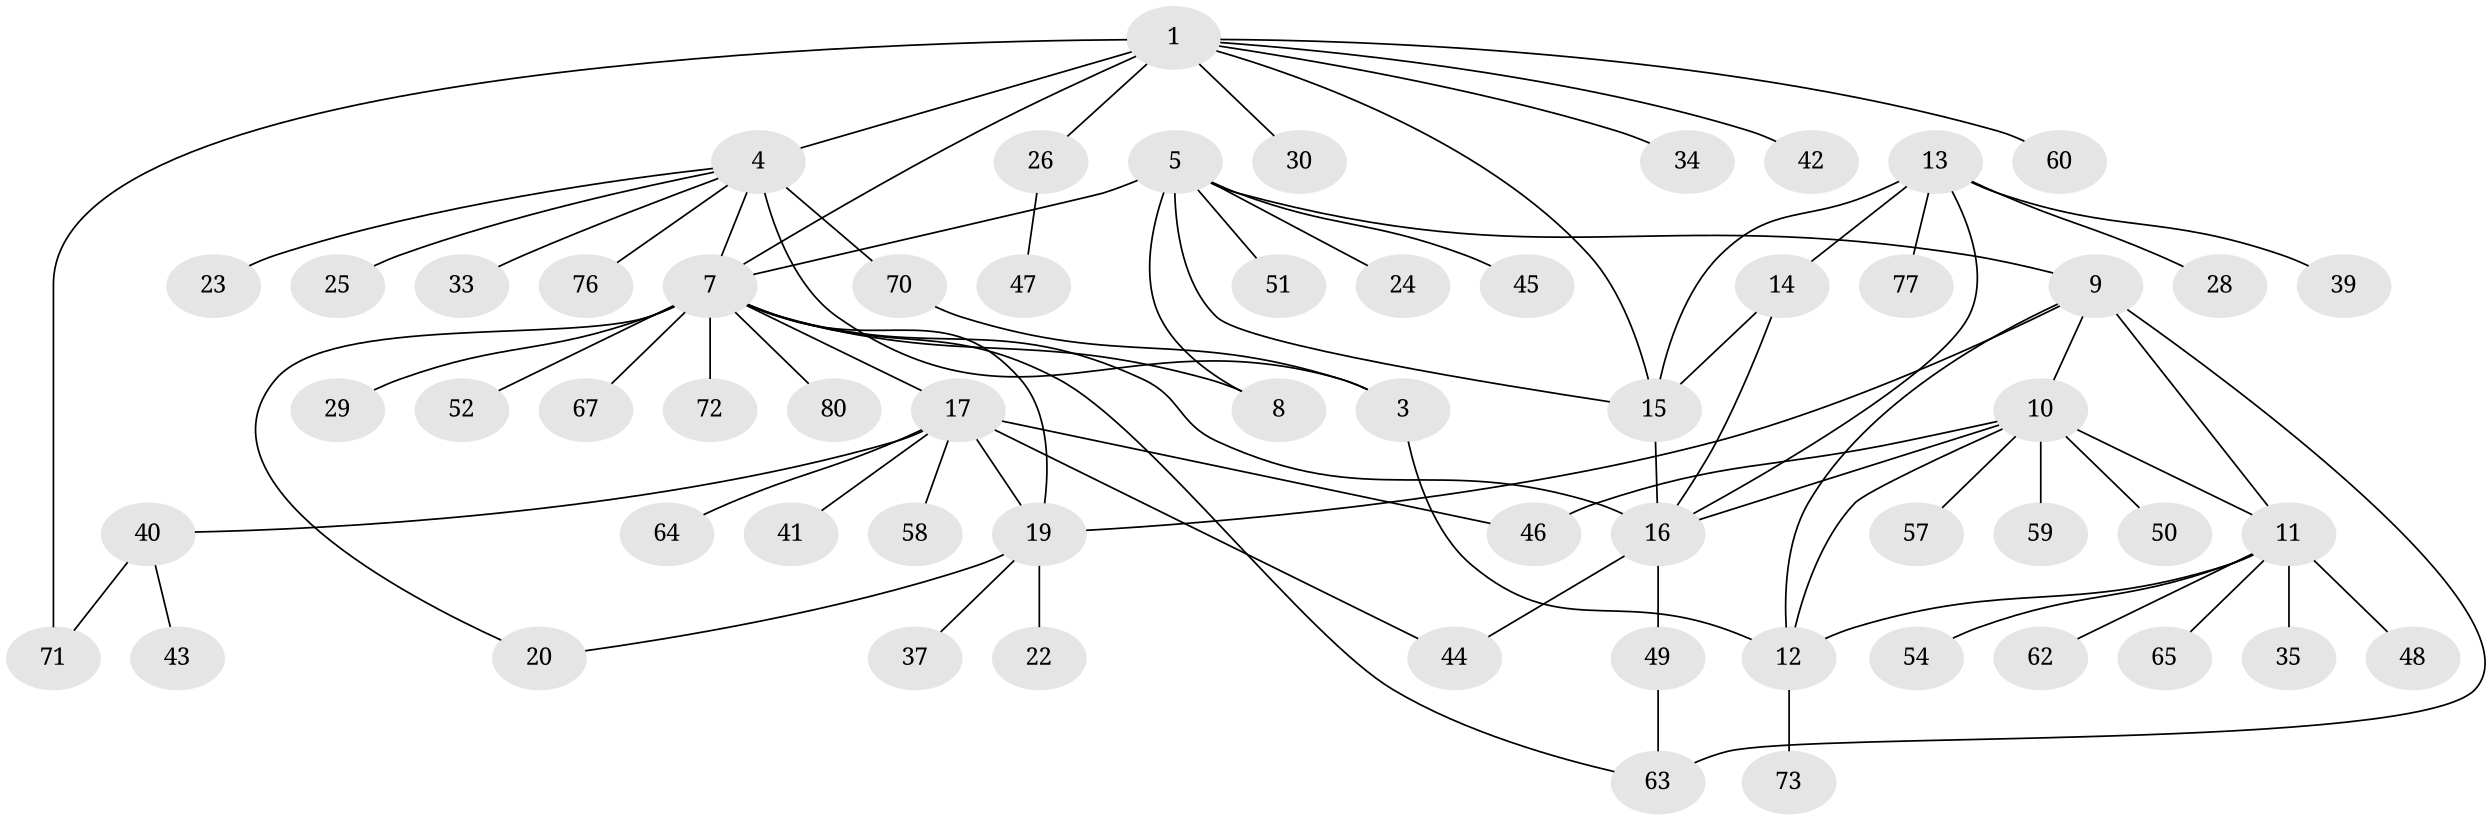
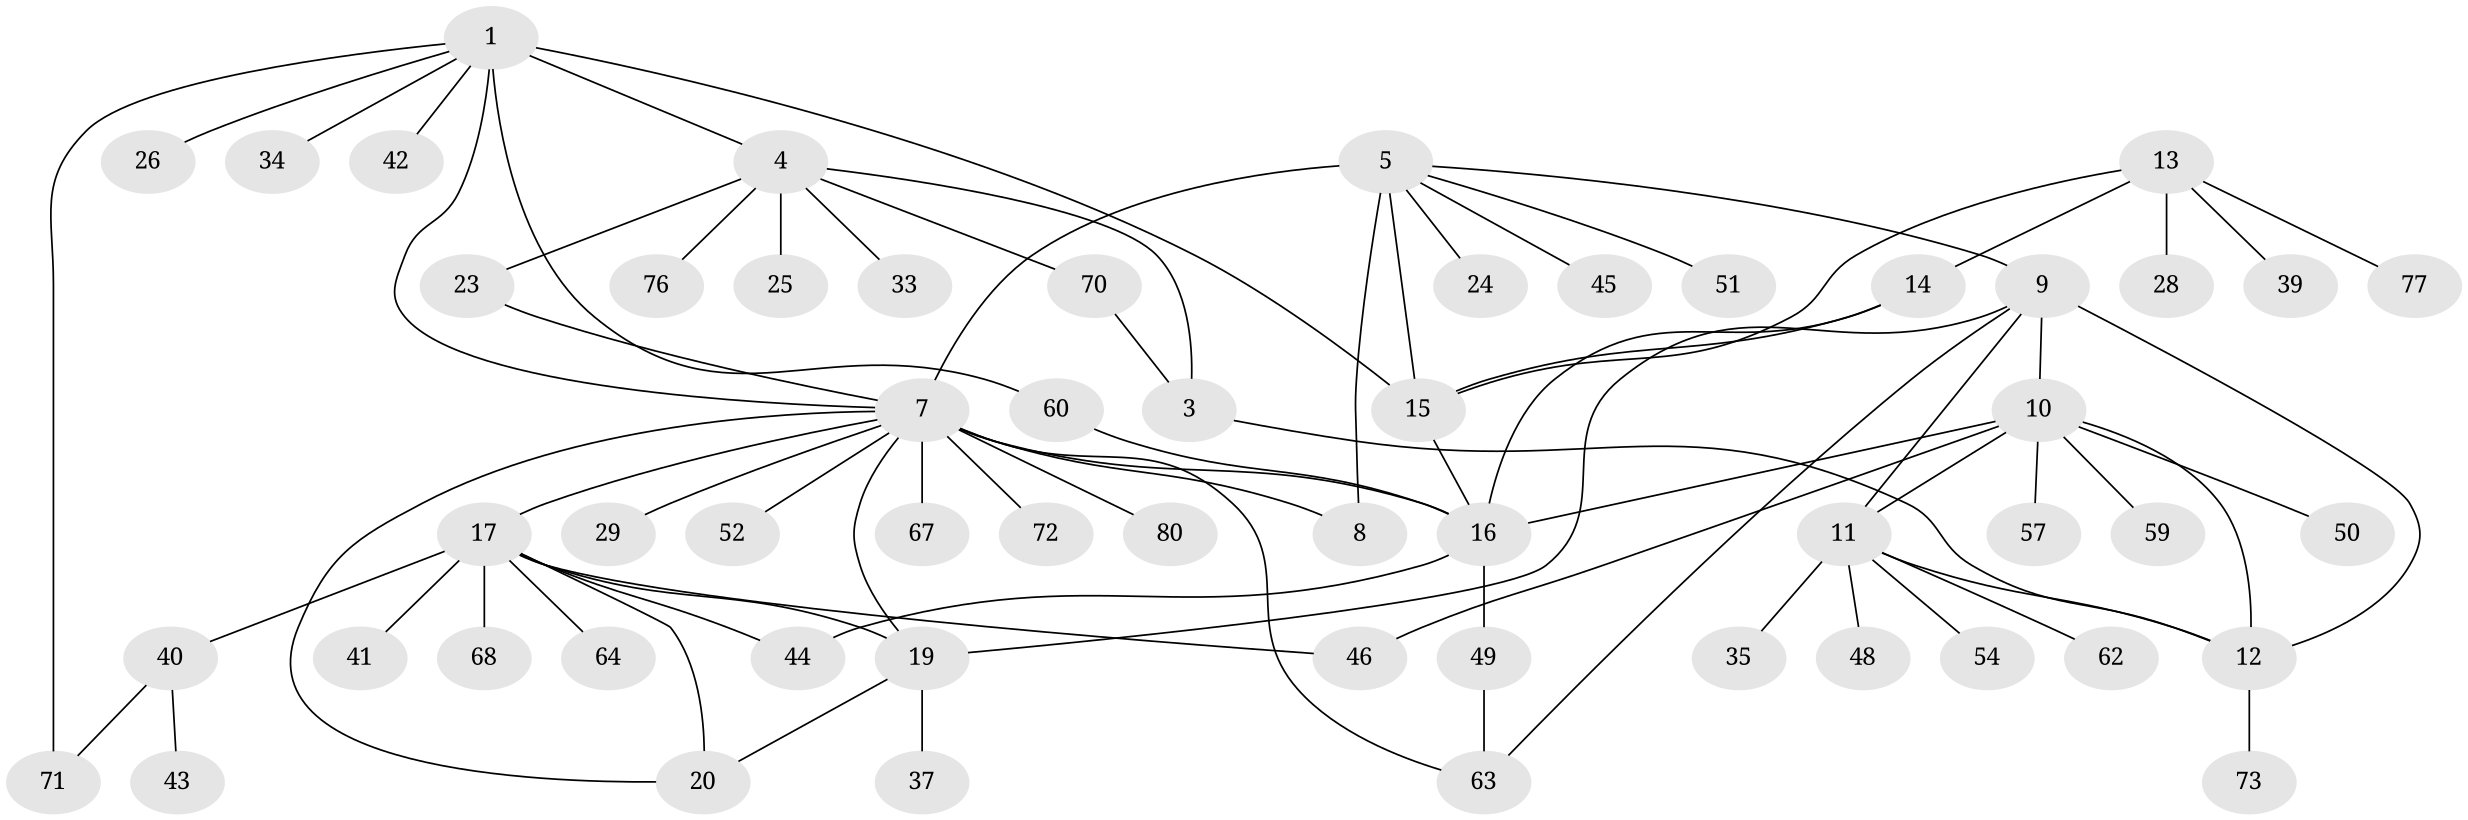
node "30": removed
edge "4" -- "7": now "23" -- "7"
node "47": removed
edge "13" -- "16": now "60" -- "16"
node "58": label "58" -> "68"
edge "17" -- "20": added
node "22": removed
node "65": removed
